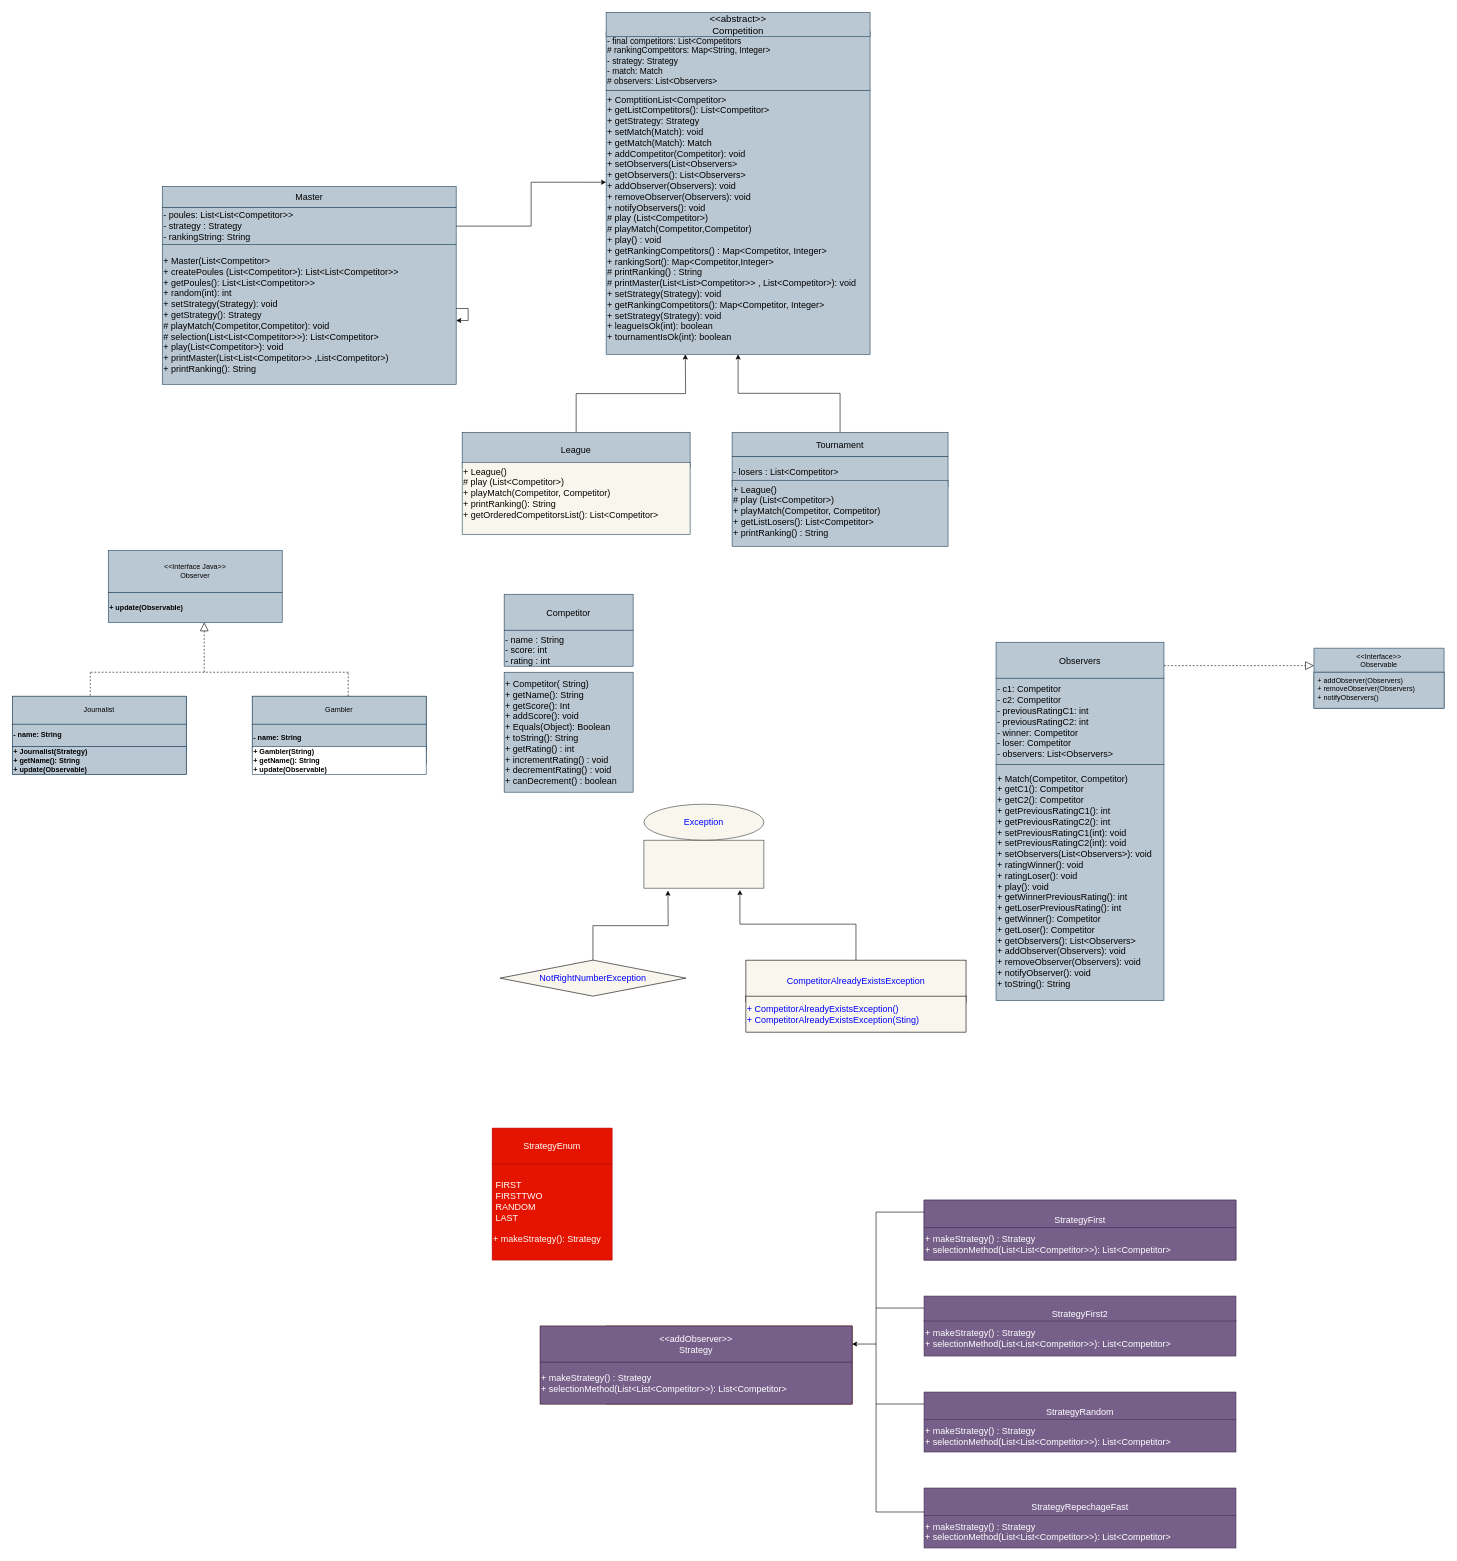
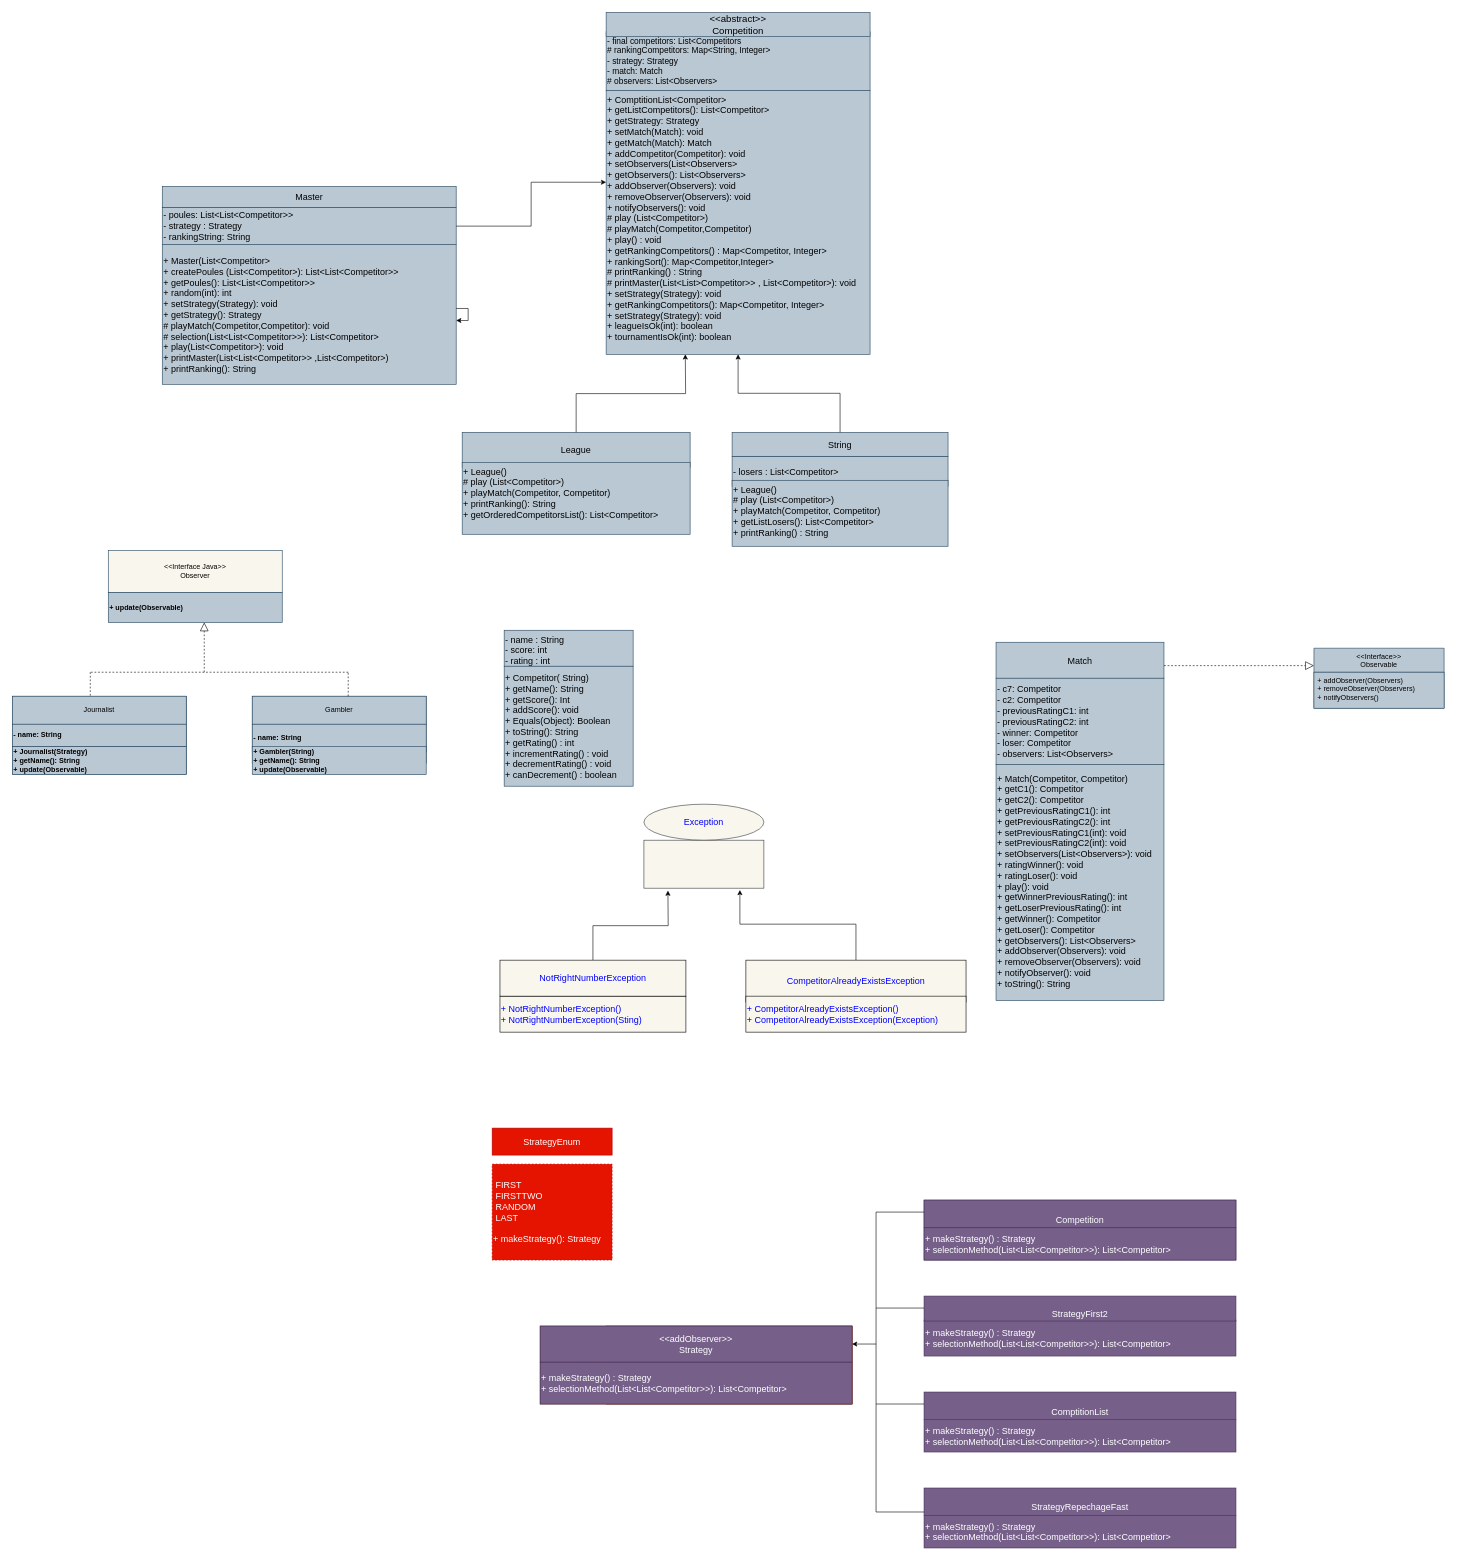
node "Tournament": label "Tournament" -> "String"
node "+ League() # play (List<Competitor>) + playMatch(Competitor, Competitor) + printRanking(): String + getOrderedCompetitorsList(): List<Competitor>": fillcolor #f9f7ed -> #bac8d3
node "<<Interface Java>> Observer": fillcolor #bac8d3 -> #f9f7ed
node "Competitor": removed
node "Observers": label "Observers" -> "Match"
node "- c1: Competitor - c2: Competitor - previousRatingC1: int - previousRatingC2: int - winner: Competitor - loser: Competitor - observers: List<Observers>": label "- c1: Competitor - c2: Competitor - previousRatingC1: int - previousRatingC2: int - winner: Competitor - loser: Competitor - observers: List<Observers>" -> "- c7: Competitor - c2: Competitor - previousRatingC1: int - previousRatingC2: int - winner: Competitor - loser: Competitor - observers: List<Observers>"
node "+ Competitor( String) + getName(): String + getScore(): Int + addScore(): void + Equals(Object): Boolean + toString(): String + getRating() : int + incrementRating() : void + decrementRating() : void + canDecrement() : boolean": moved (569, 732) -> (569, 726)
node "+ Gambler(String) + getName(): String + update(Observable)": fillcolor #ffffff -> #bac8d3
node "NotRightNumberException": shape diamond -> rectangle
node "+ NotRightNumberException() + NotRightNumberException(Sting)": added
node "+ CompetitorAlreadyExistsException() + CompetitorAlreadyExistsException(Sting)": label "+ CompetitorAlreadyExistsException() + CompetitorAlreadyExistsException(Sting)" -> "+ CompetitorAlreadyExistsException() + CompetitorAlreadyExistsException(Exception)"
node "StrategyEnum": size 120x36 -> 120x27
node "FIRST FIRSTTWO RANDOM LAST + makeStrategy(): Strategy": style solid -> dashed
node "StrategyFirst": label "StrategyFirst" -> "Competition"
node "StrategyRandom": label "StrategyRandom" -> "ComptitionList"
